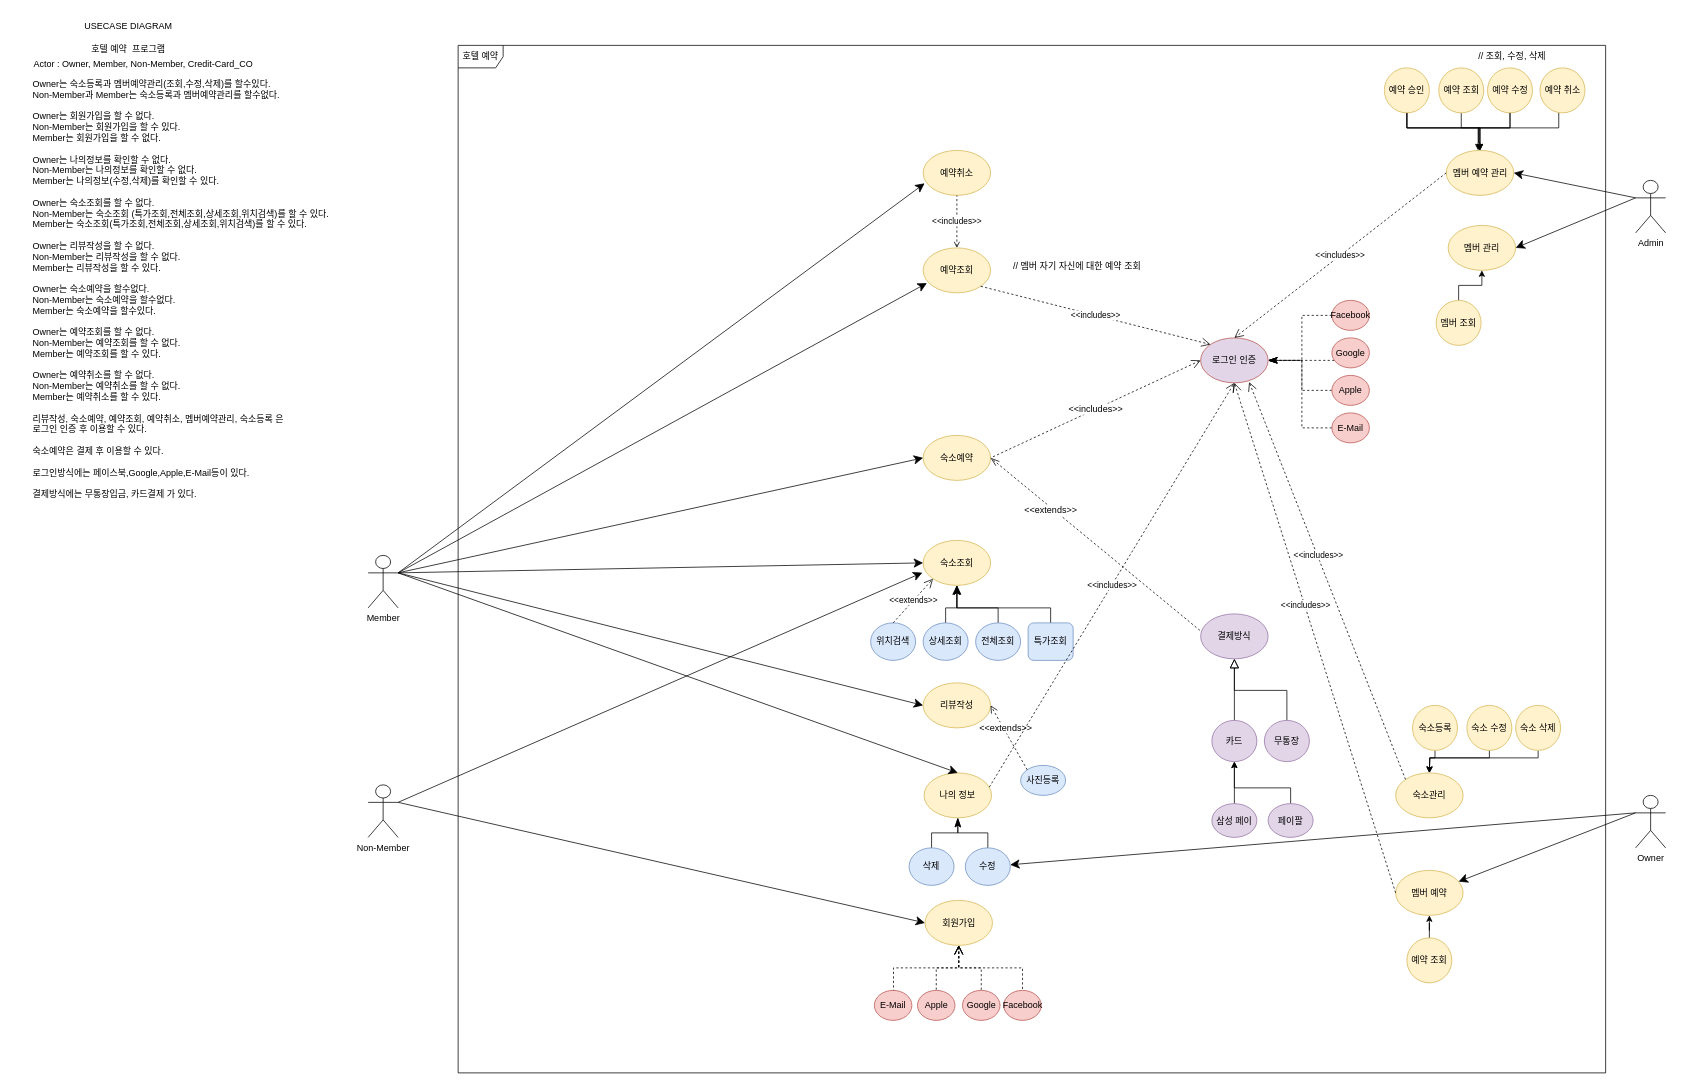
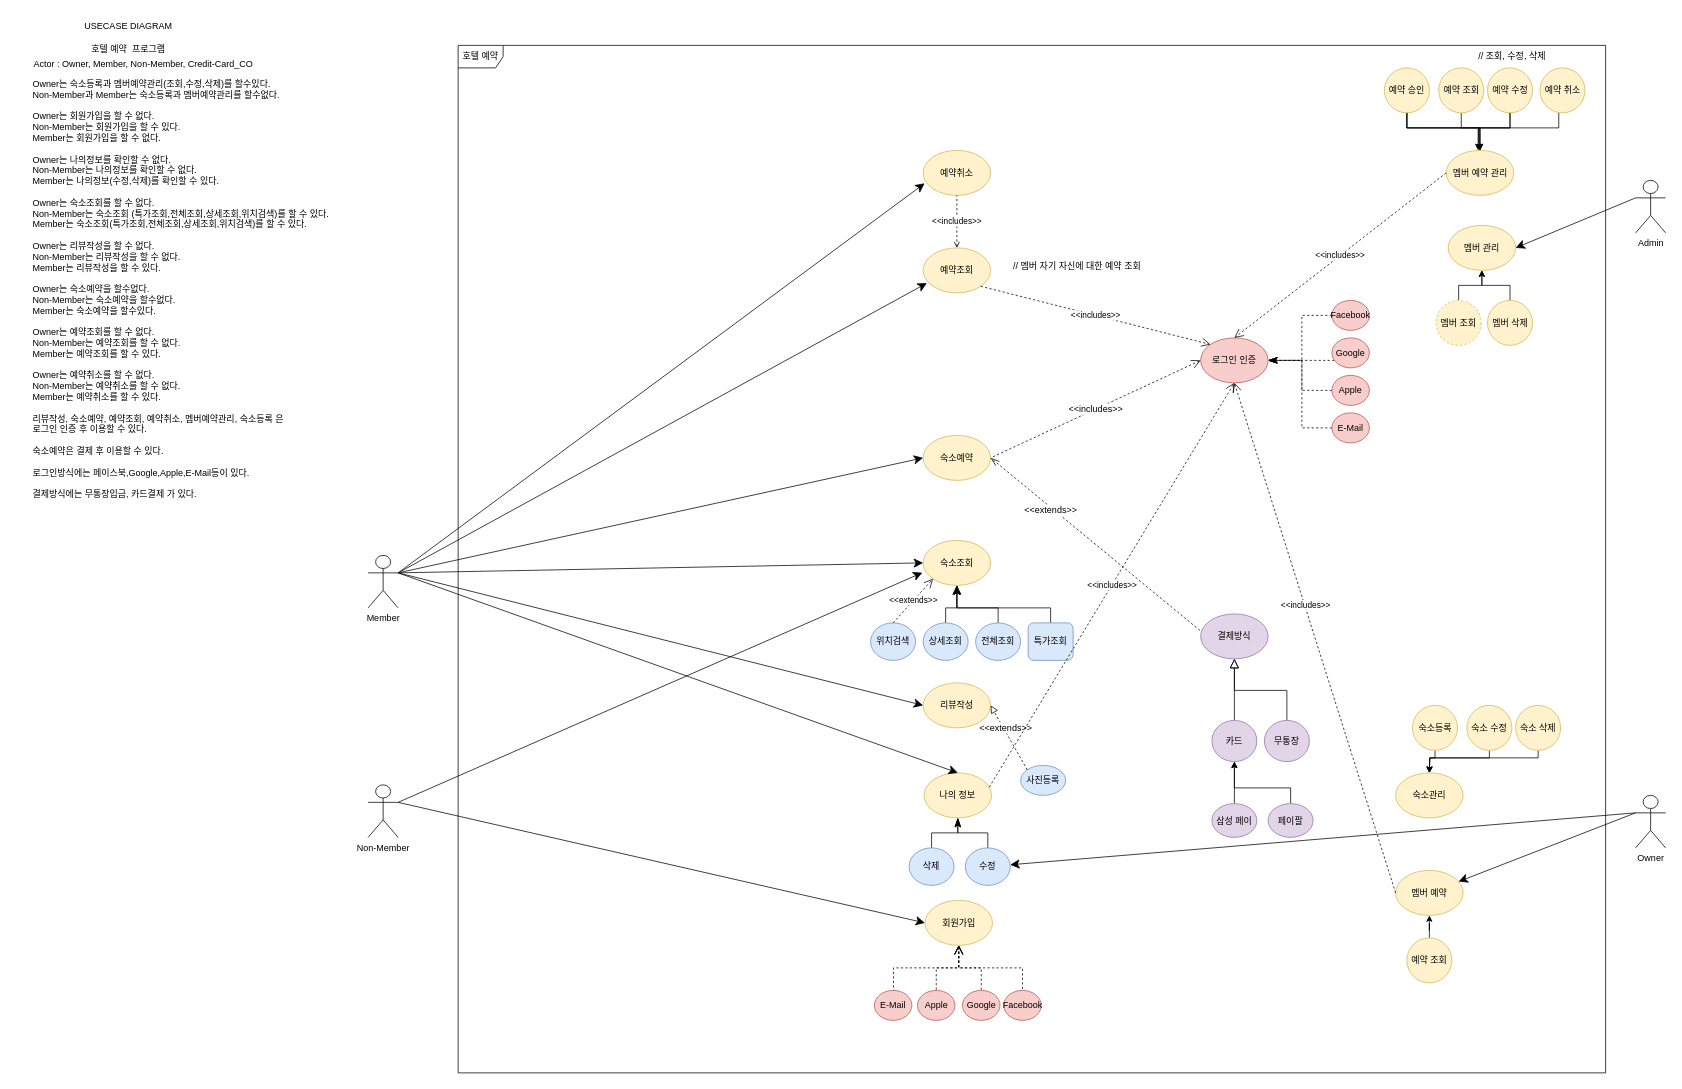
edge "Admin" -> "멤버 예약 관리": removed
edge "멤버 삭제" -> "멤버 관리": added
node "멤버 조회": style solid -> dashed
node "멤버 삭제": added
node "로그인 인증": fillcolor #e1d5e7 -> #f8cecc
edge "숙소관리" -> "로그인 인증": removed, label "<<includes>>"
edge "사진등록" -> "리뷰작성": arrowhead open -> block
